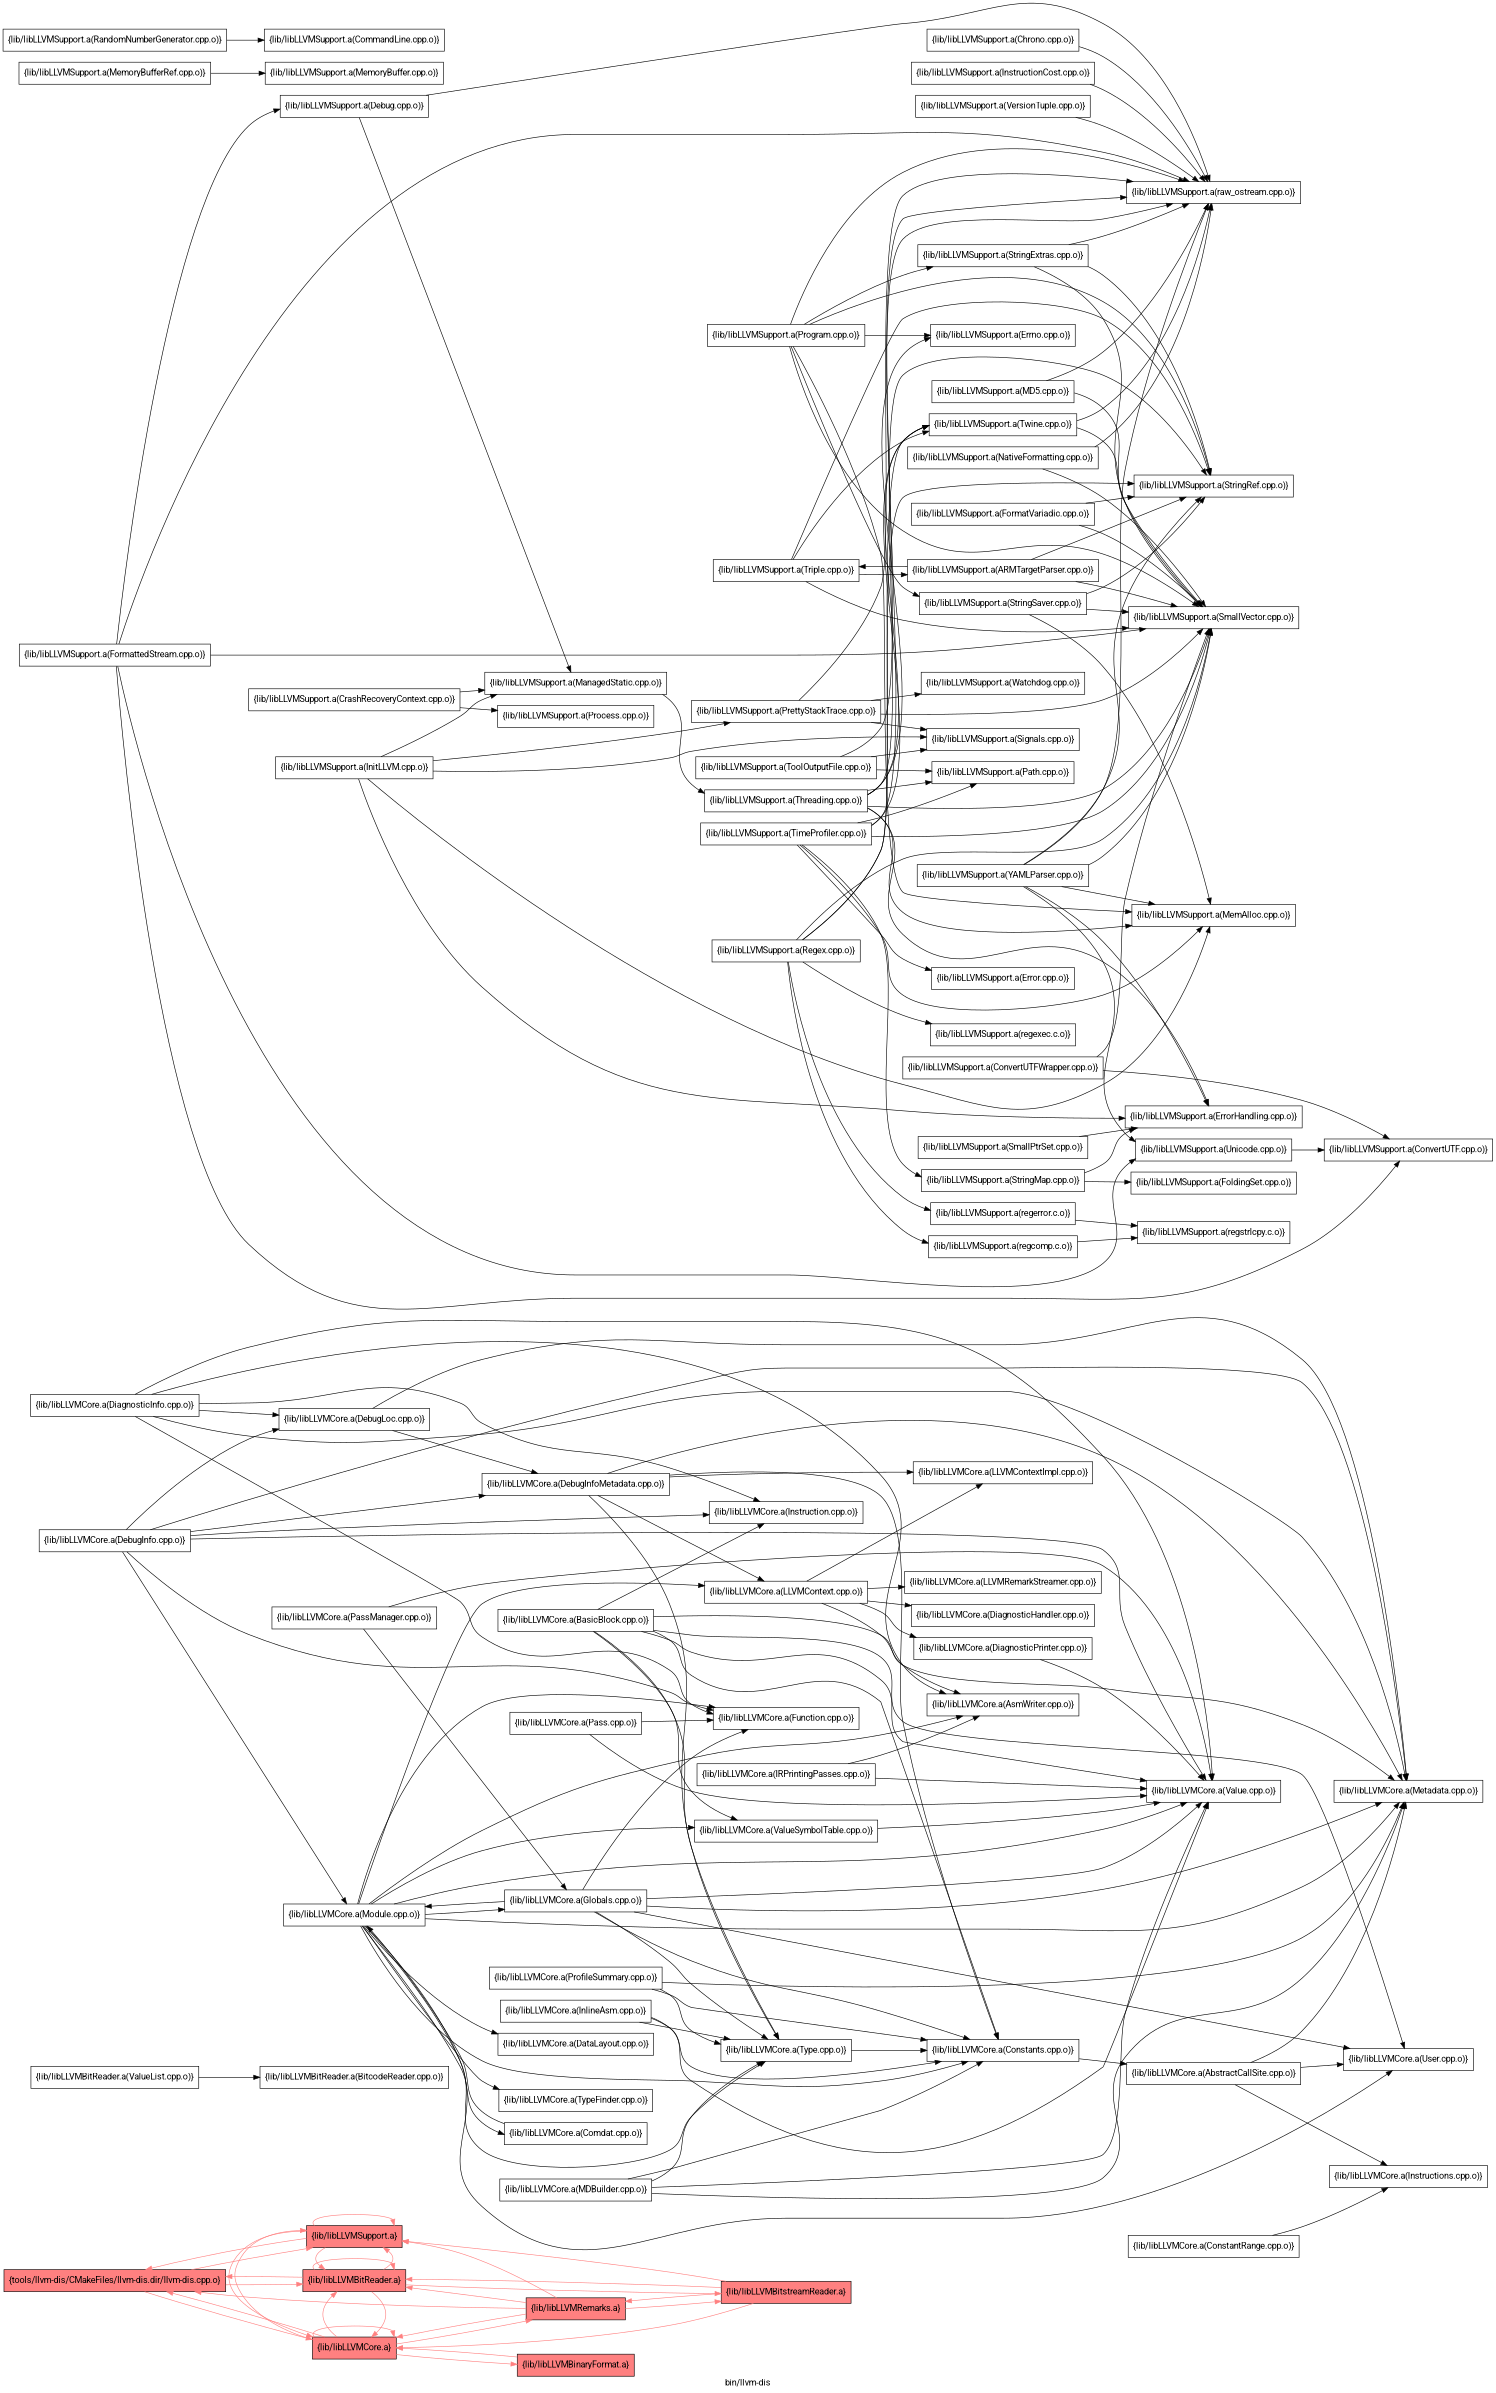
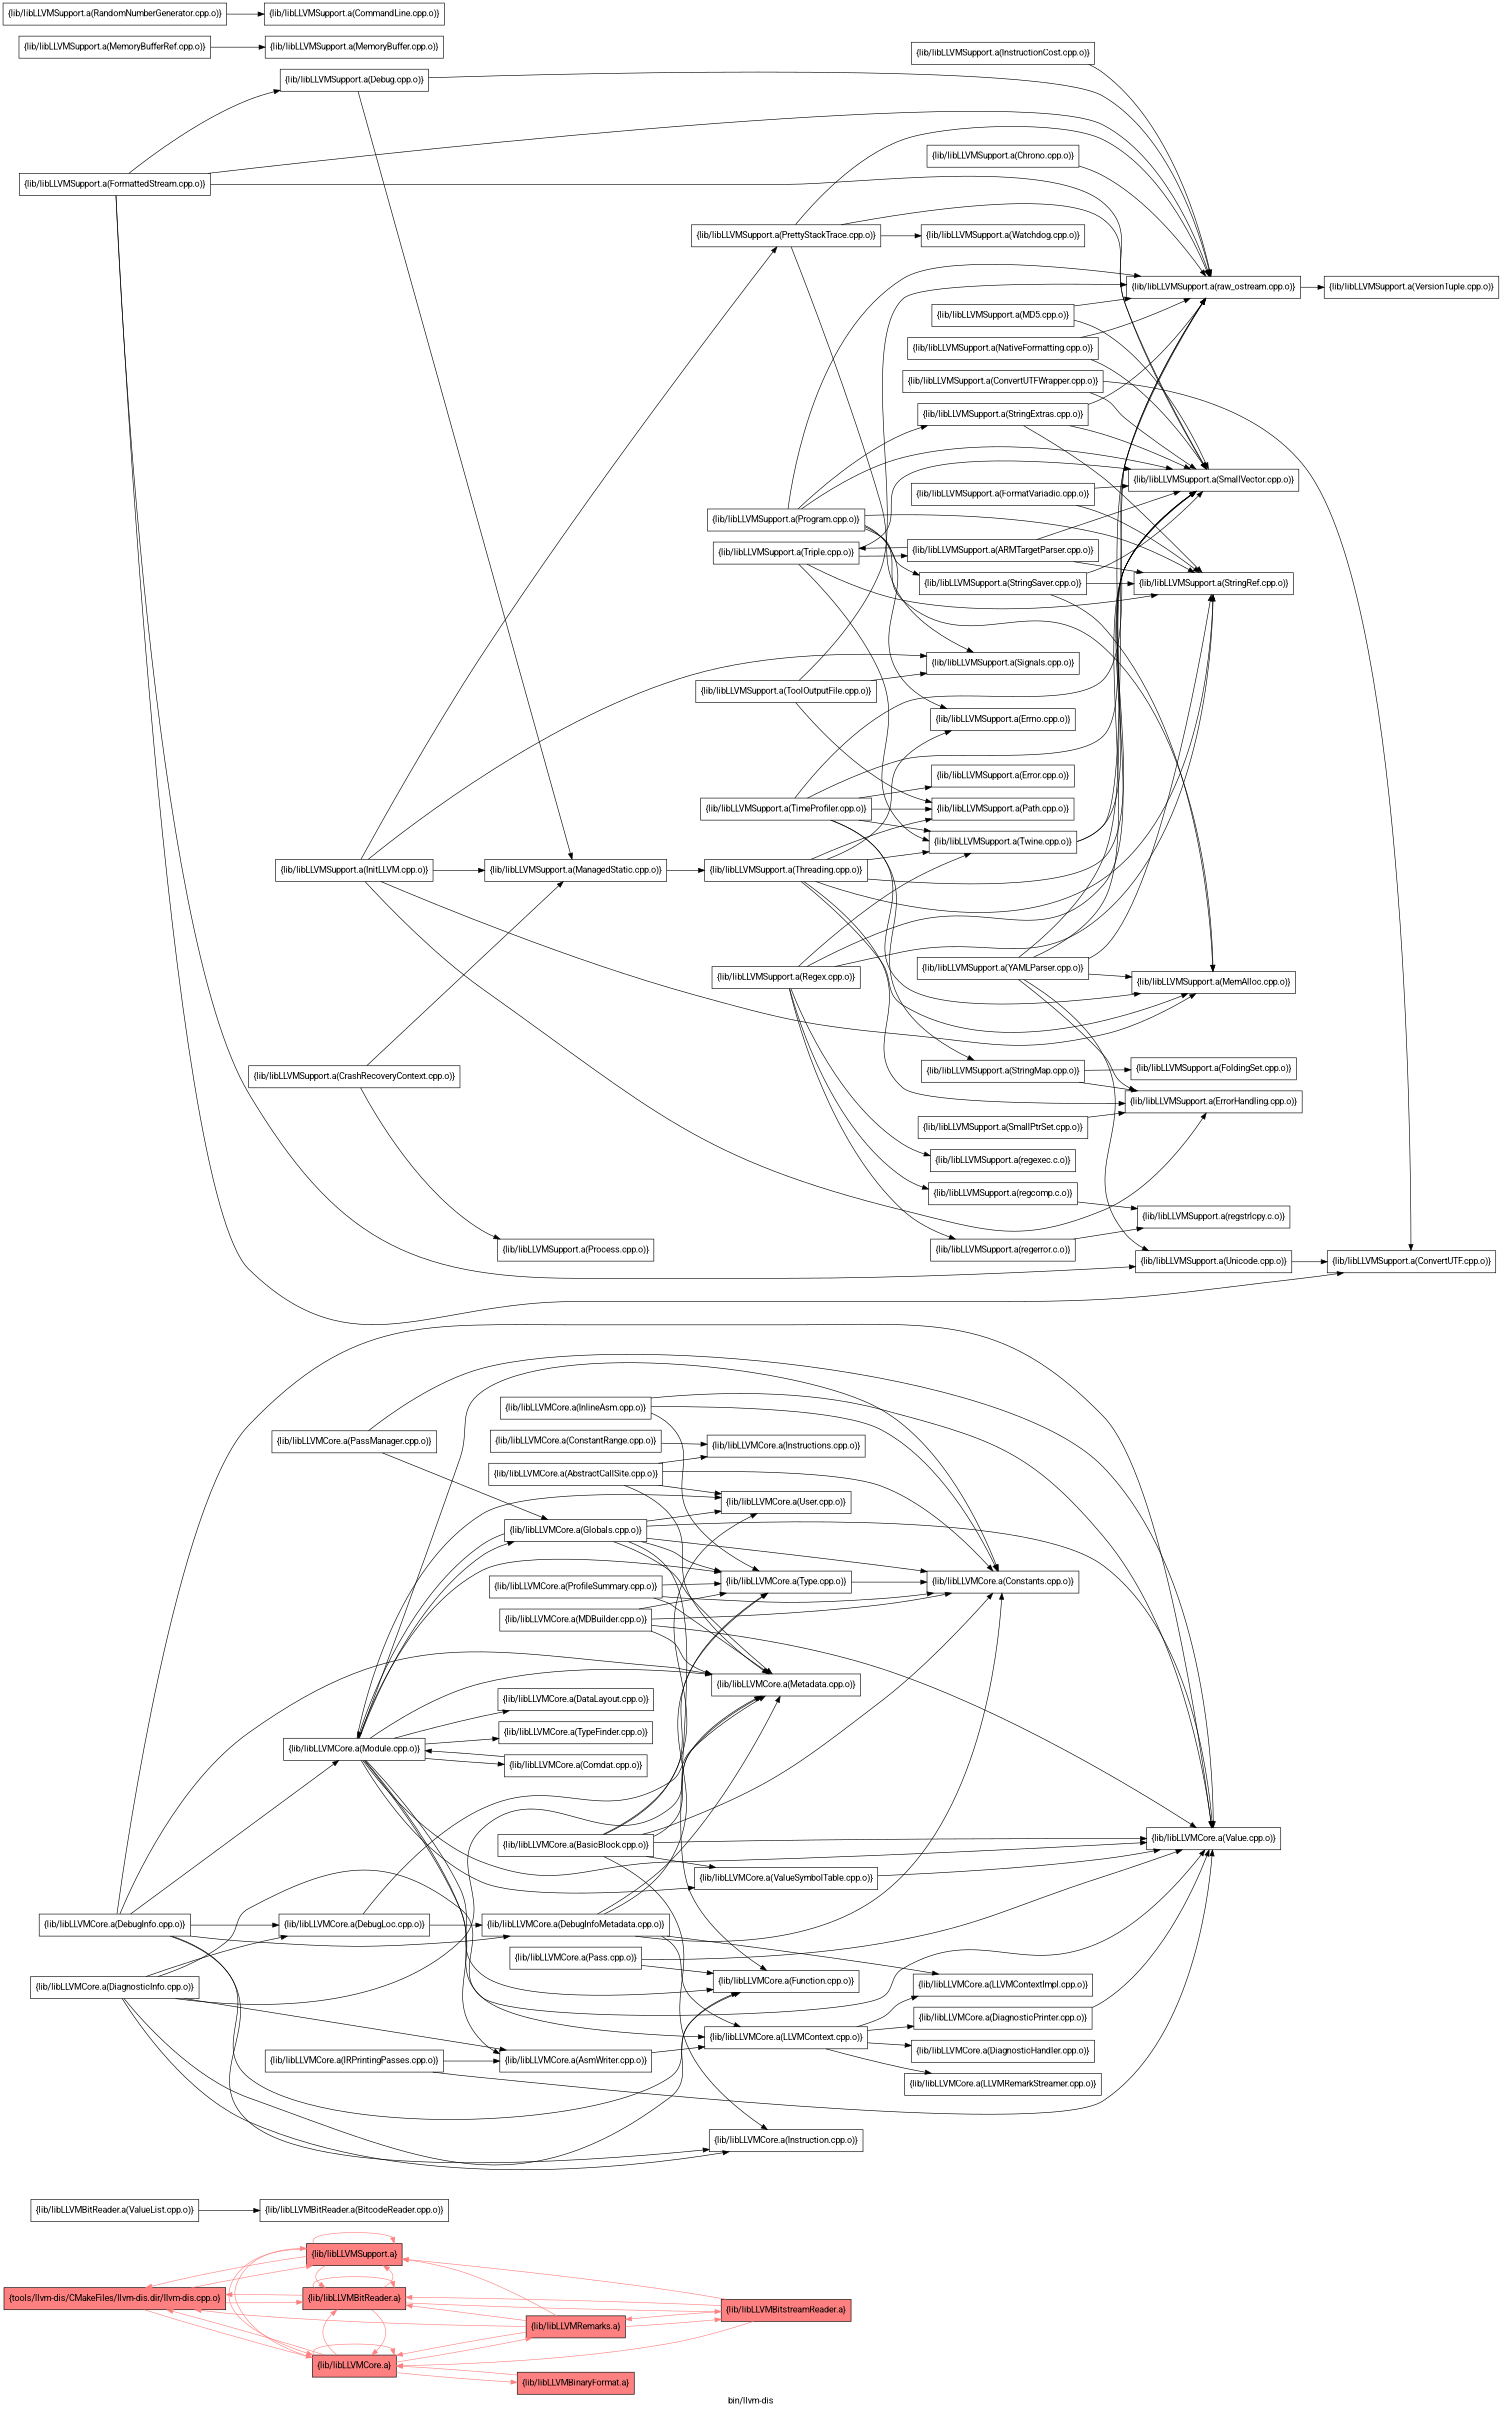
edge "{lib/libLLVMSupport.a(VersionTuple.cpp.o)}" -> "{lib/libLLVMSupport.a(raw_ostream.cpp.o)}": reversed
edge "{lib/libLLVMCore.a(LLVMContext.cpp.o)}" -> "{lib/libLLVMCore.a(AsmWriter.cpp.o)}": reversed
edge "{lib/libLLVMCore.a(Constants.cpp.o)}" -> "{lib/libLLVMCore.a(AbstractCallSite.cpp.o)}": reversed
